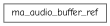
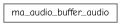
node "ma_audio_buffer_ref": label "ma_audio_buffer_ref" -> "ma_audio_buffer_audio"
